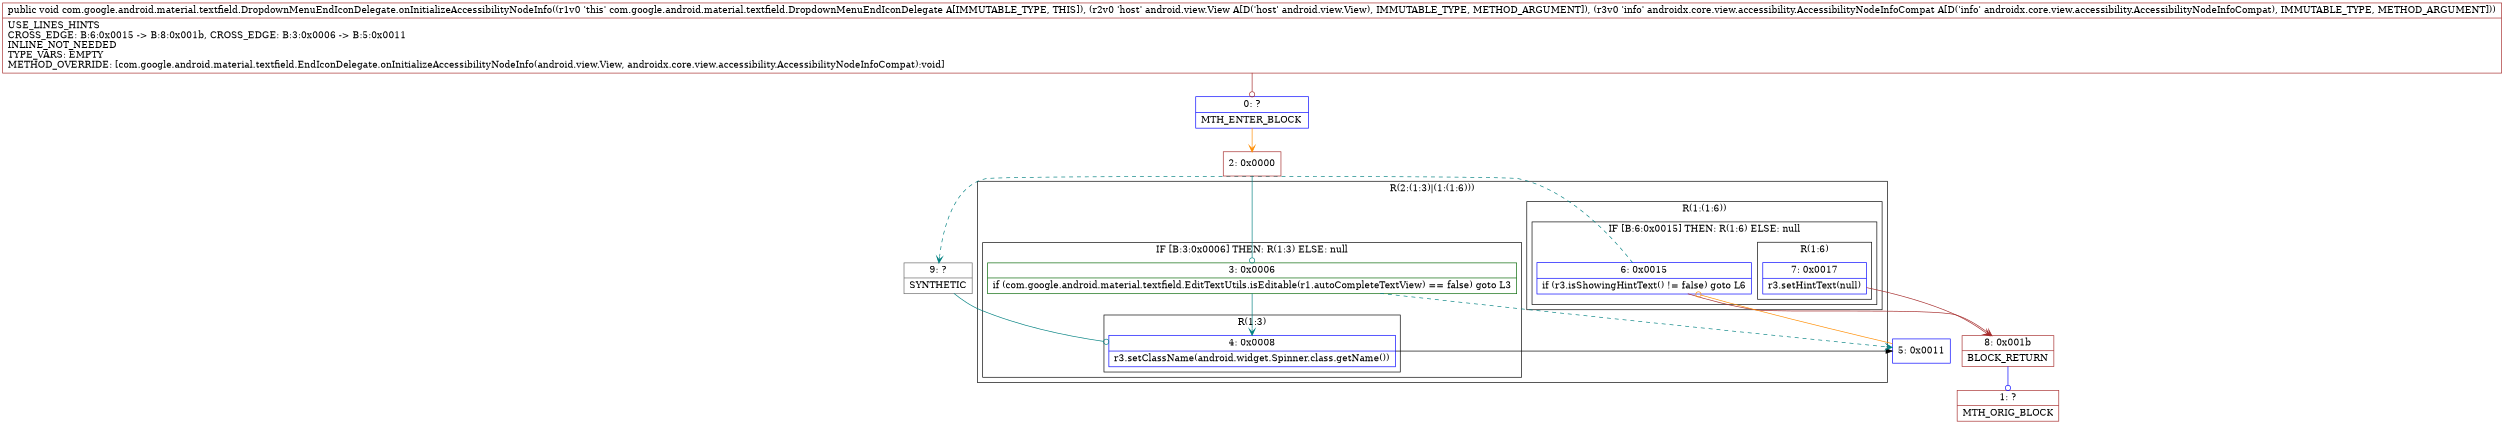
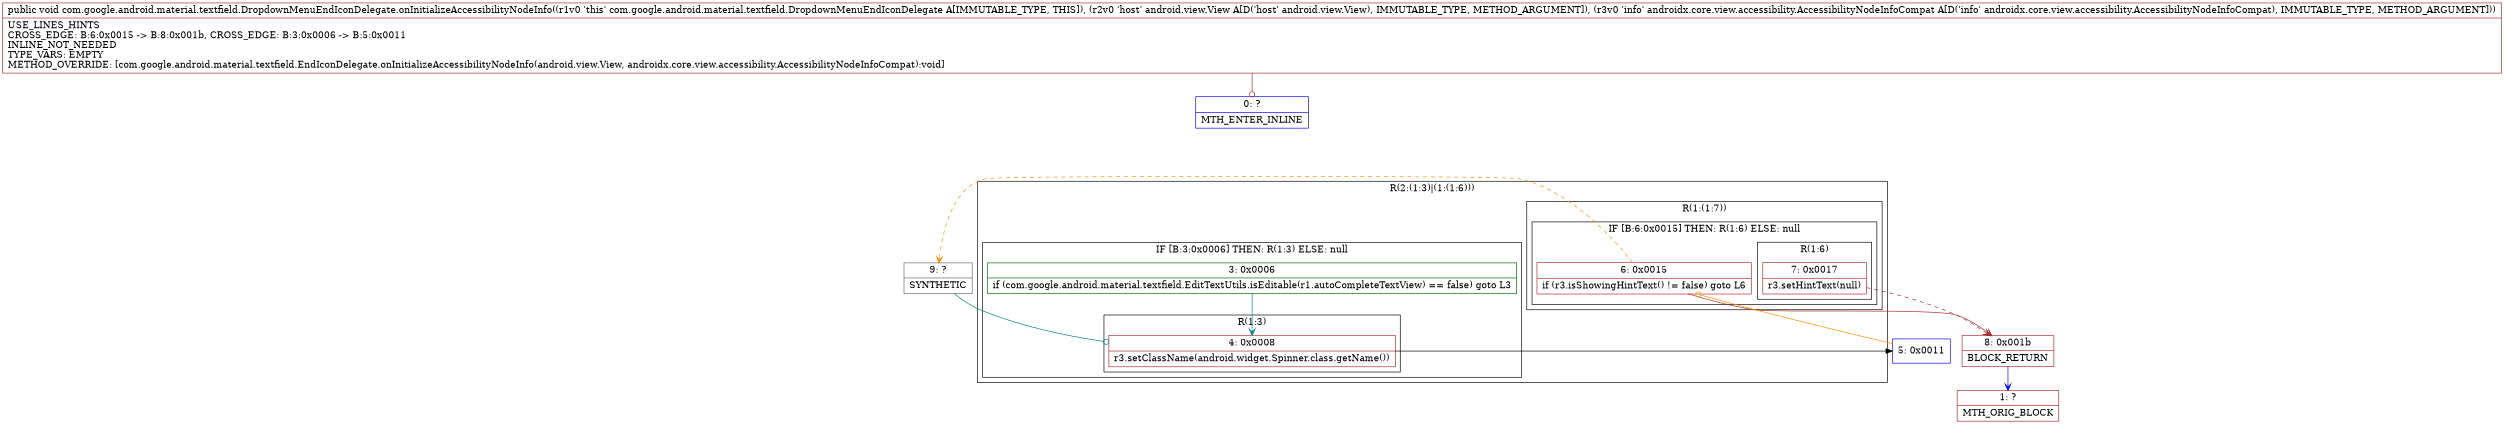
node "0: ?": text "MTH_ENTER_BLOCK" -> "MTH_ENTER_INLINE"
node "2: 0x0000": removed
edge "6: 0x0015" -> "9: ?": color teal -> darkorange
cluster "R(1:(1:6))": label "R(1:(1:6))" -> "R(1:(1:7))"
node "6: 0x0015": color blue -> brown
node "7: 0x0017": color blue -> brown
edge "7: 0x0017" -> "8: 0x001b": style solid -> dashed
edge "3: 0x0006" -> "5: 0x0011": removed
node "4: 0x0008": color blue -> brown
edge "8: 0x001b" -> "1: ?": arrowhead odot -> vee
